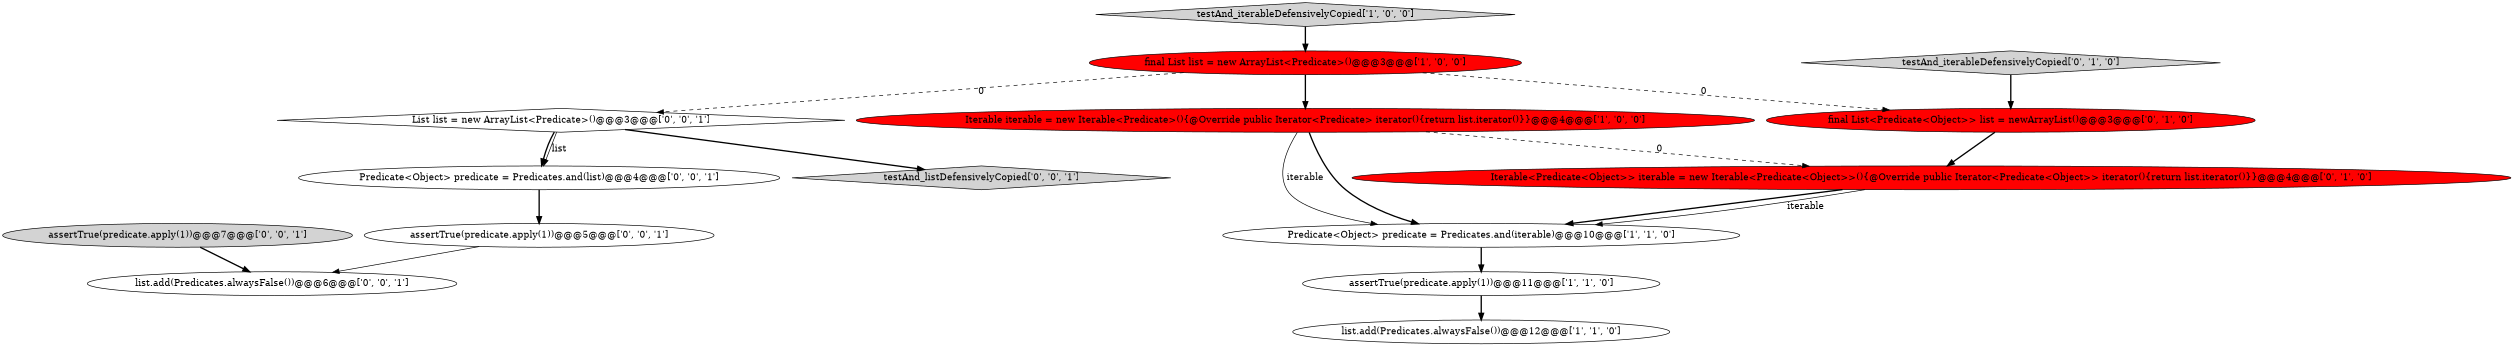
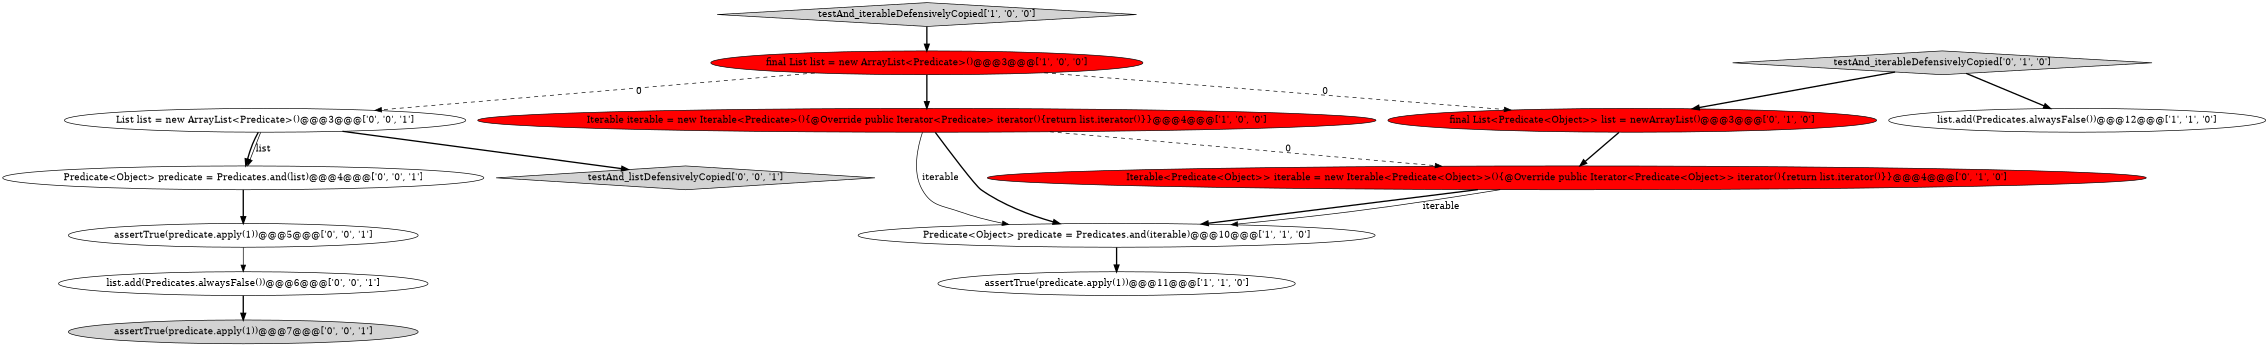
node "List list = new ArrayList<Predicate>()@@@3@@@['0', '0', '1']": shape diamond -> ellipse
edge "assertTrue(predicate.apply(1))@@@7@@@['0', '0', '1']" -> "list.add(Predicates.alwaysFalse())@@@6@@@['0', '0', '1']": reversed
edge "assertTrue(predicate.apply(1))@@@11@@@['1', '1', '0']" -> "list.add(Predicates.alwaysFalse())@@@12@@@['1', '1', '0']": now "testAnd_iterableDefensivelyCopied['0', '1', '0']" -> "list.add(Predicates.alwaysFalse())@@@12@@@['1', '1', '0']"
